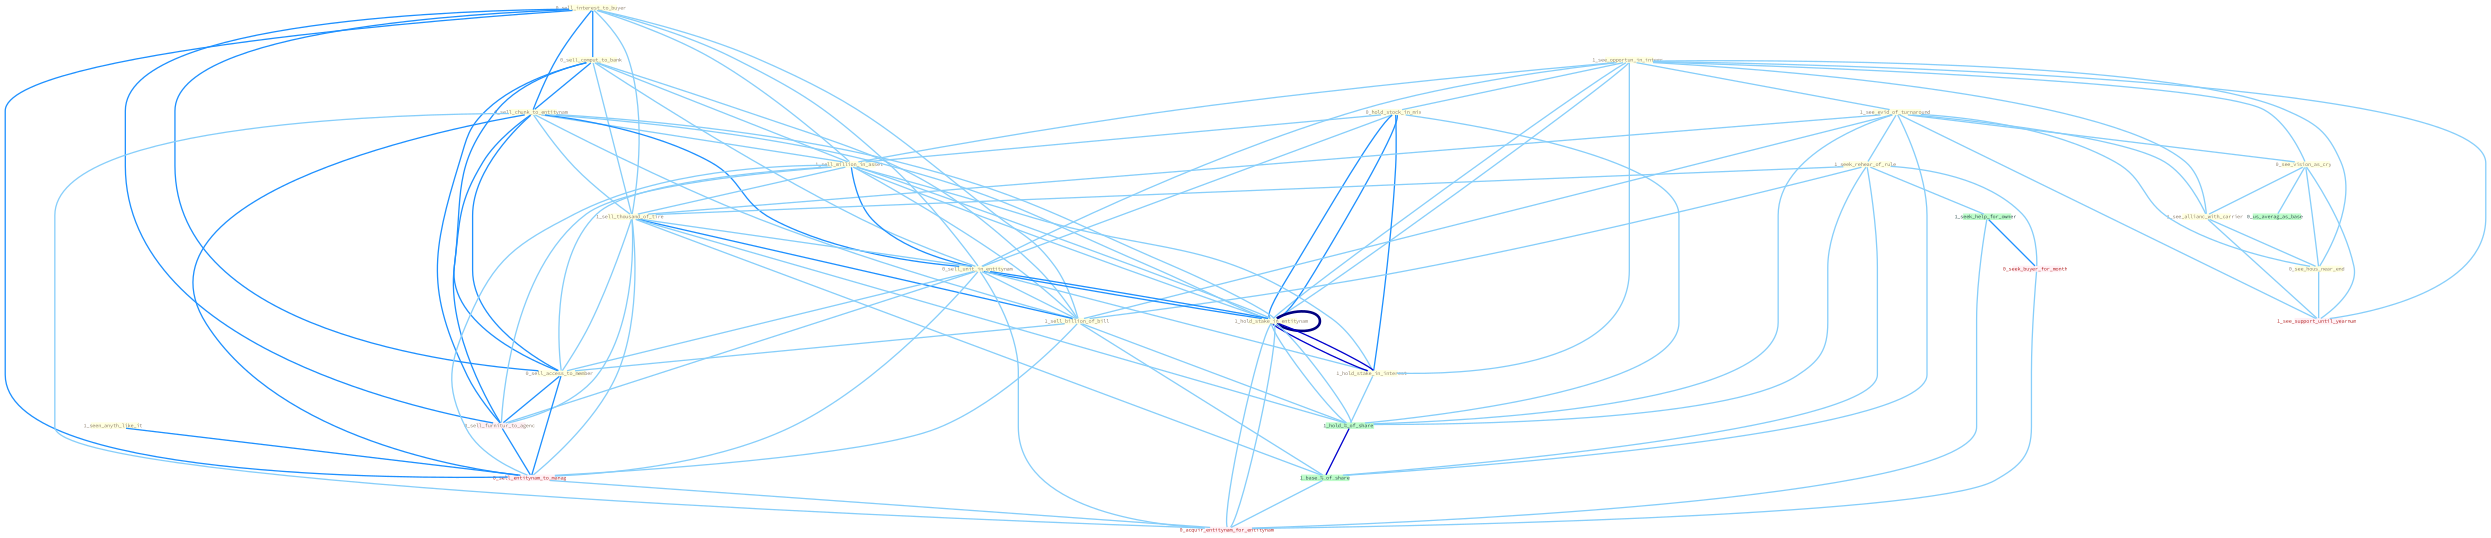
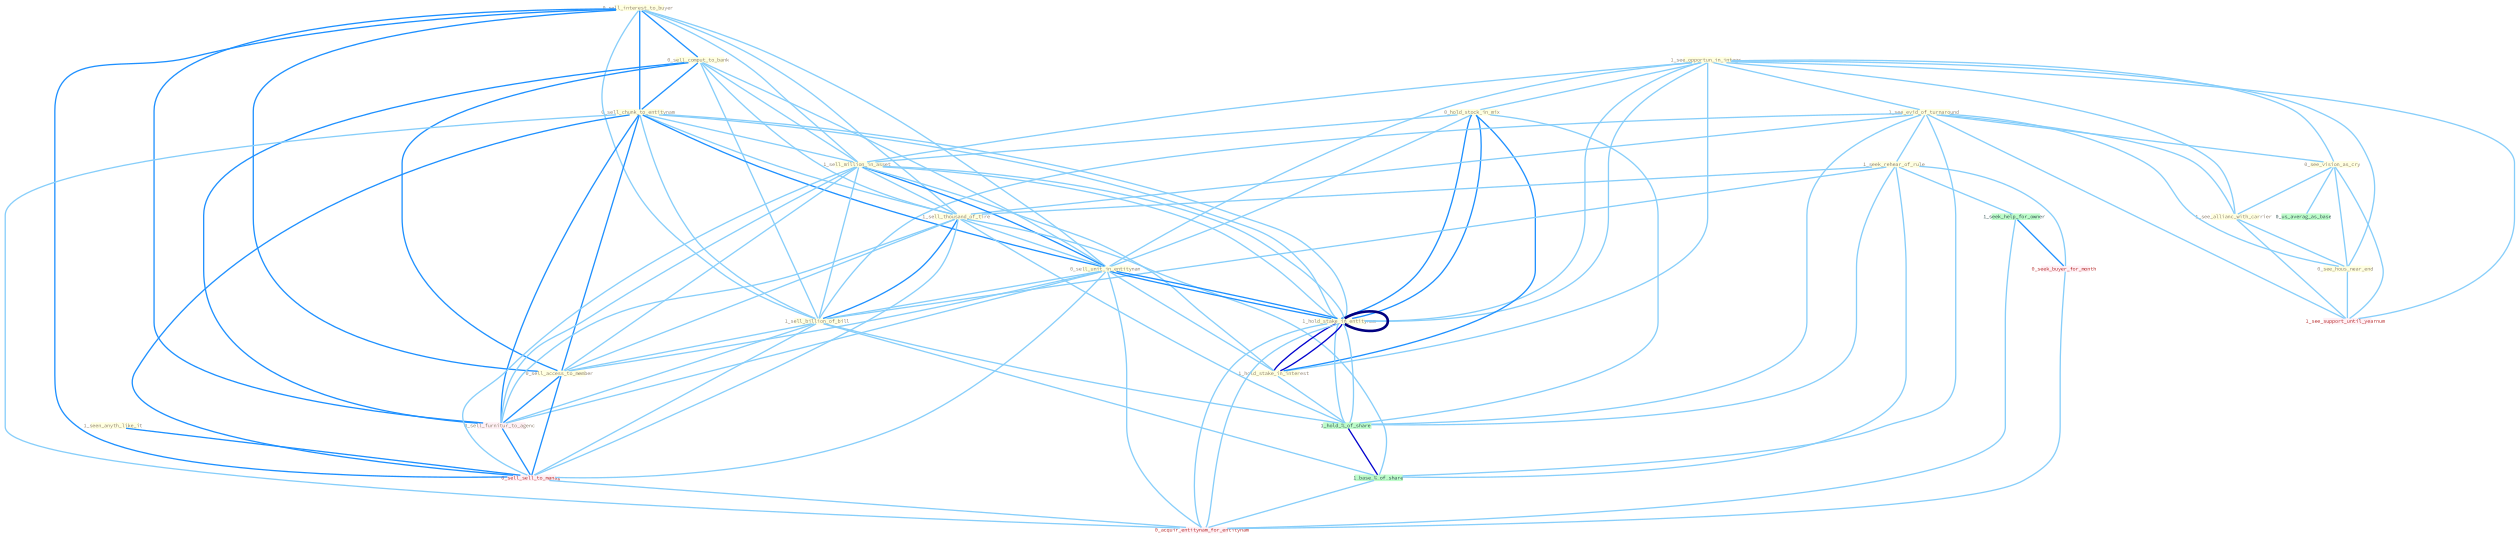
edge "1_sell_billion_of_bill" -- "0_sell_furnitur_to_agenc": added
node "0_sell_entitynam_to_manag": label "0_sell_entitynam_to_manag" -> "0_sell_sell_to_manag"
